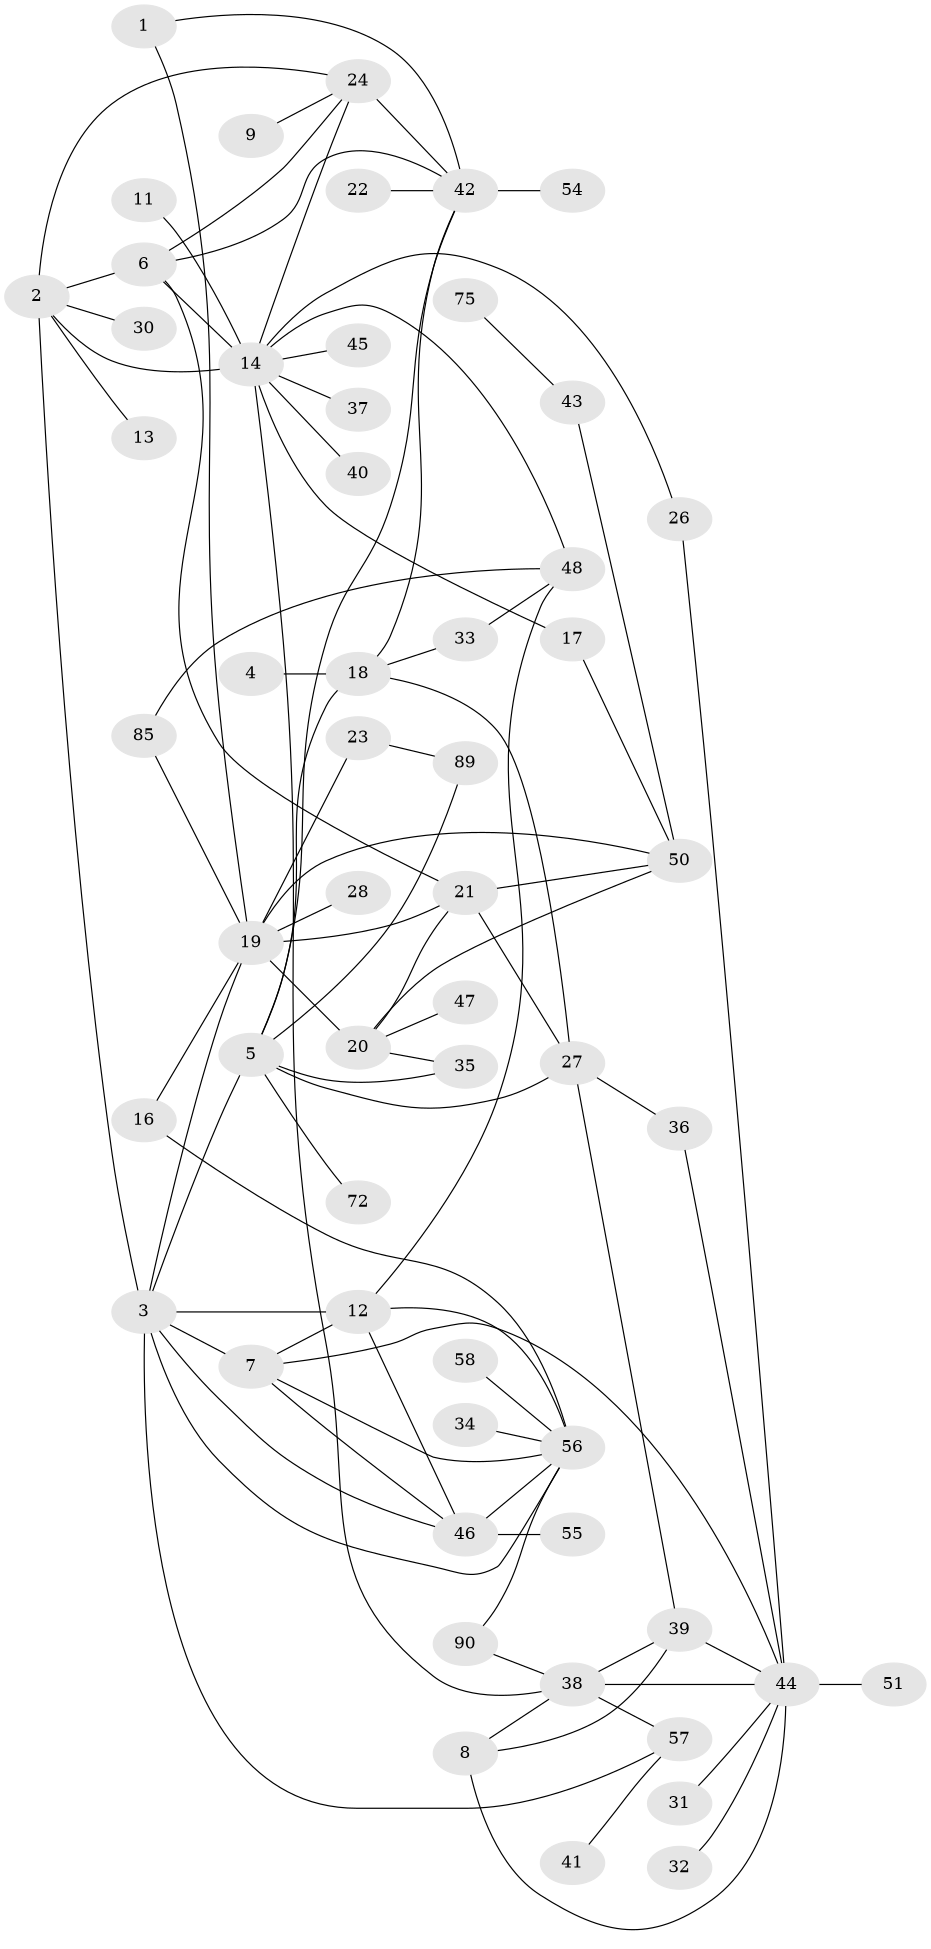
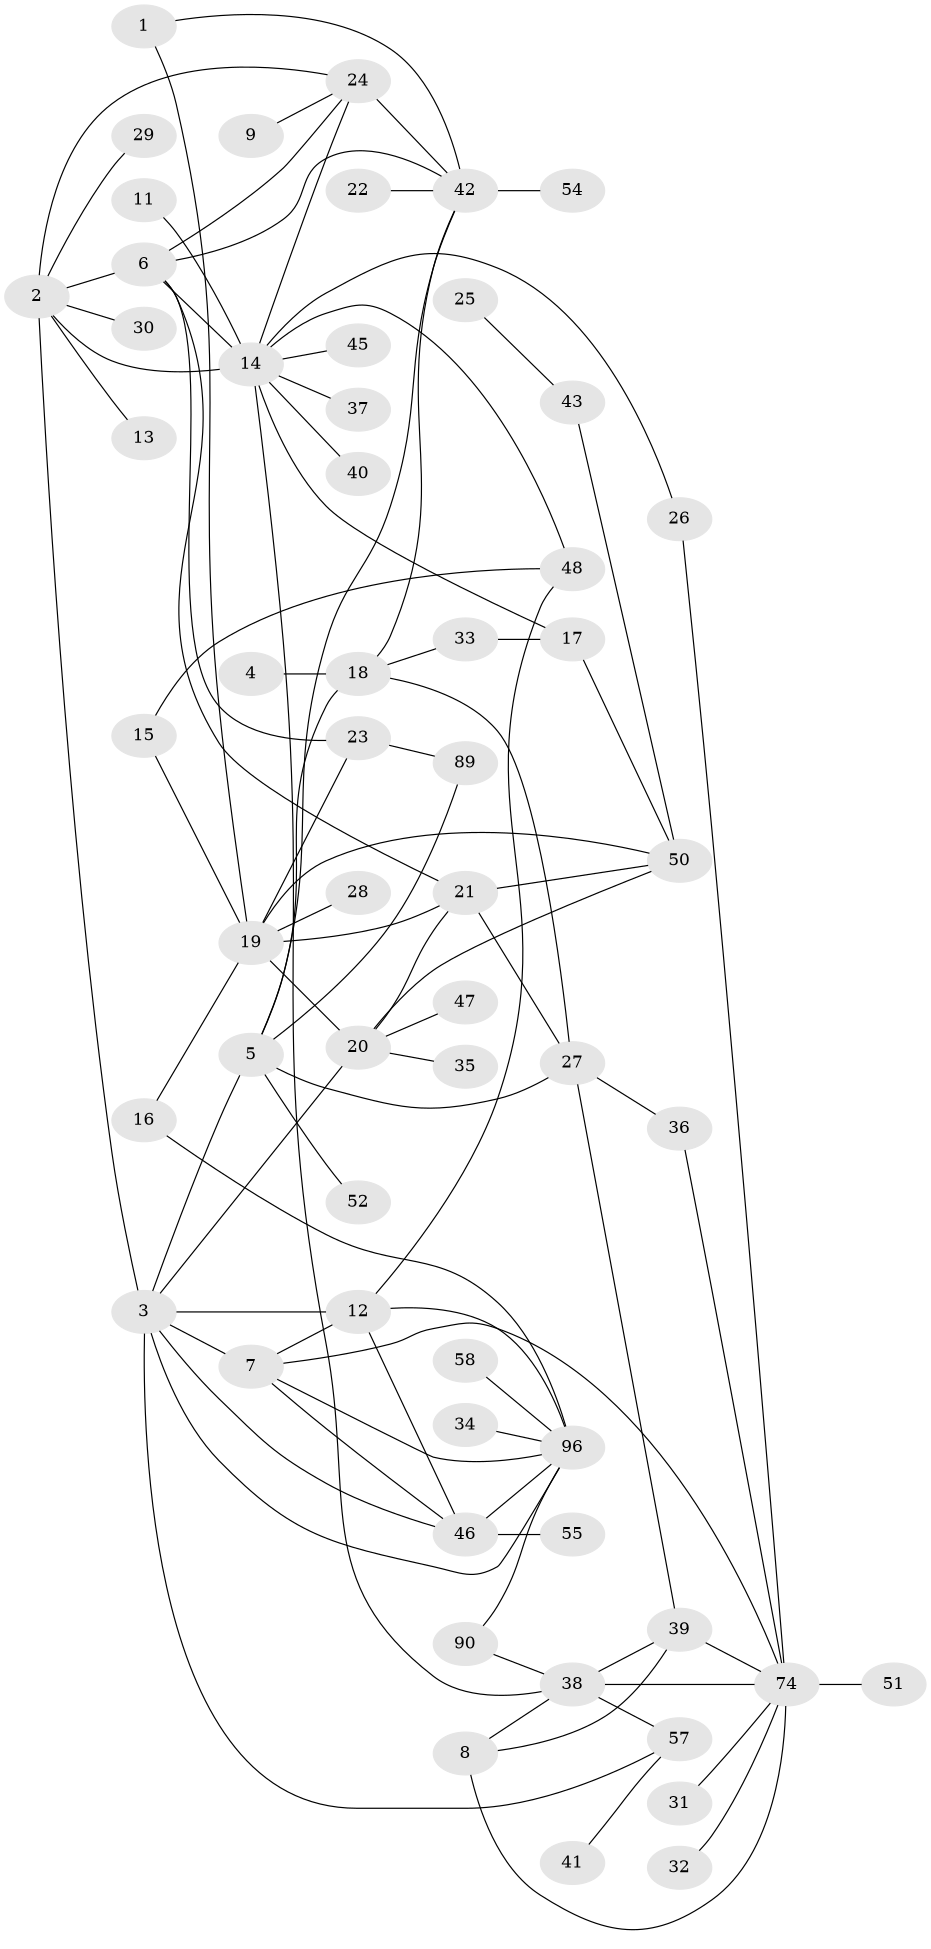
node "29": added
node "75": label "75" -> "25"
edge "6" -- "23": added
edge "48" -- "33": now "17" -- "33"
node "85": label "85" -> "15"
edge "5" -- "35": removed
edge "19" -- "3": now "20" -- "3"
node "72": label "72" -> "52"
node "56": label "56" -> "96"
node "44": label "44" -> "74"
